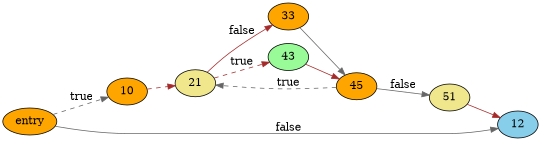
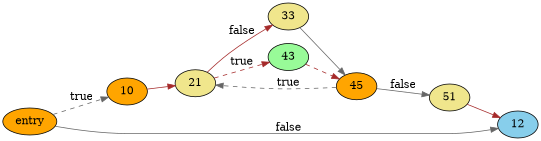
node "33": fillcolor orange -> khaki
edge "43" -> "45": style solid -> dashed
edge "10" -> "21": style dashed -> solid
